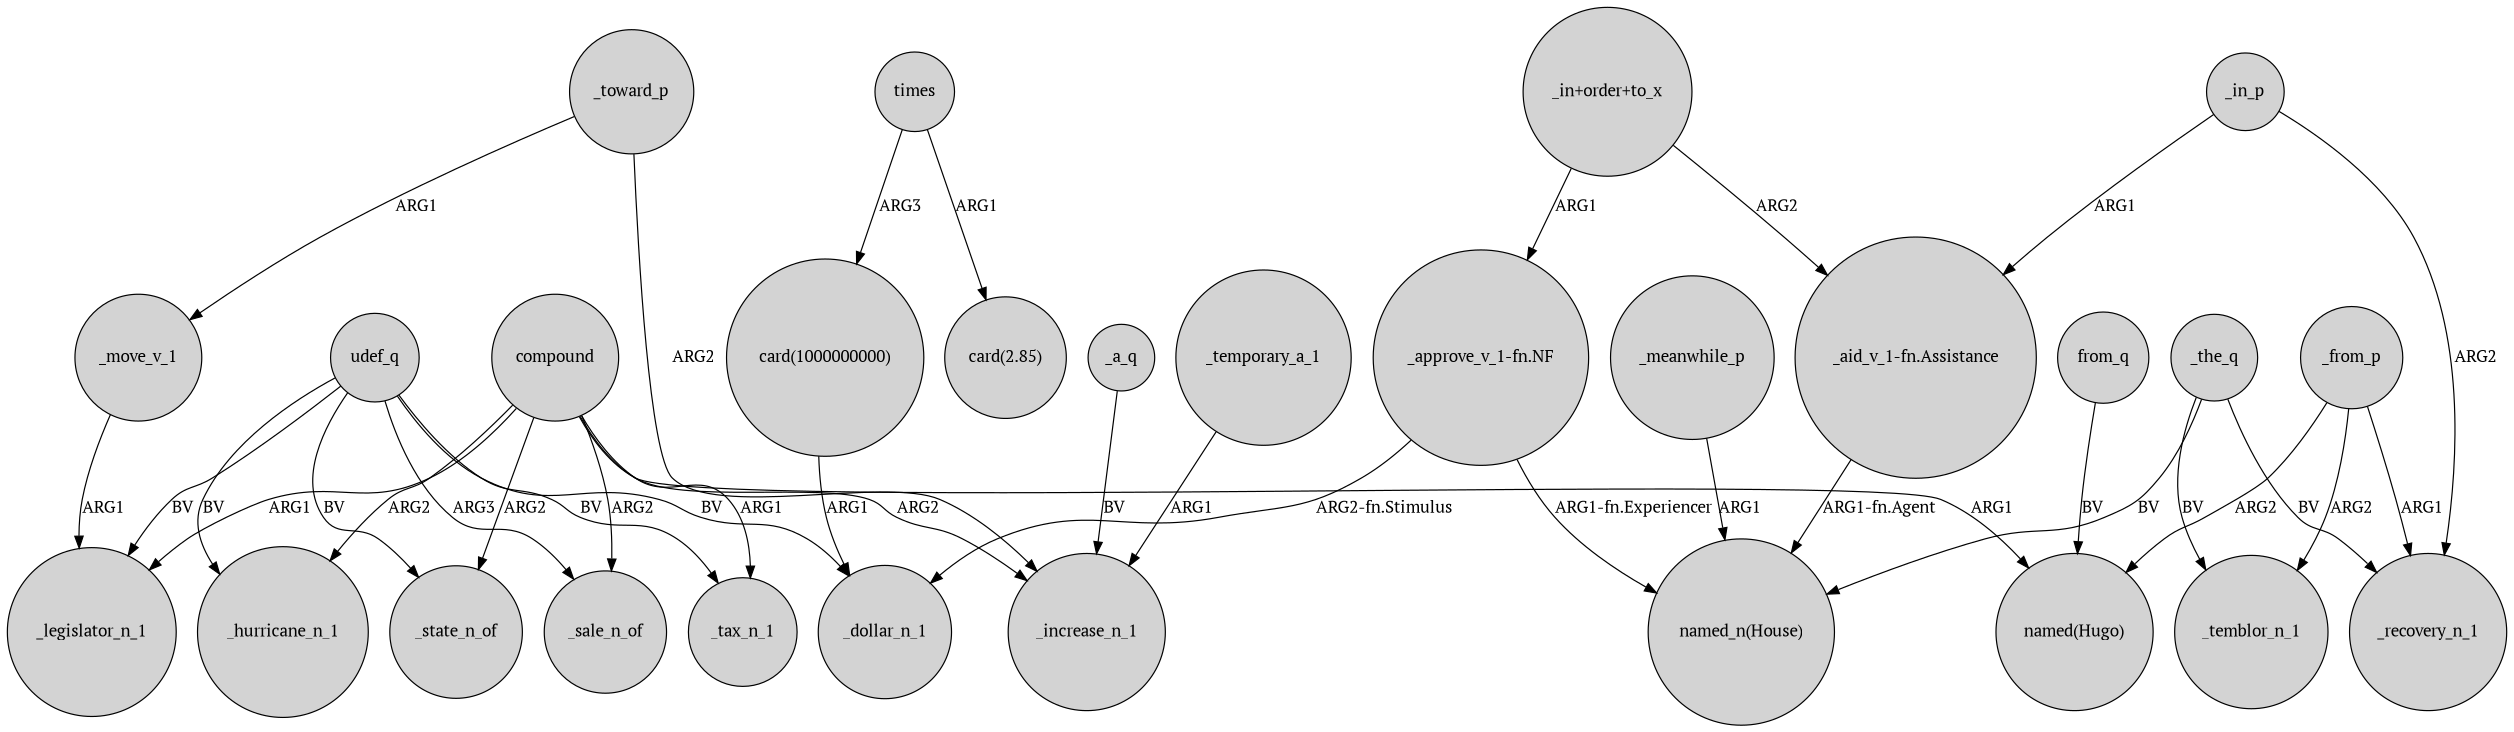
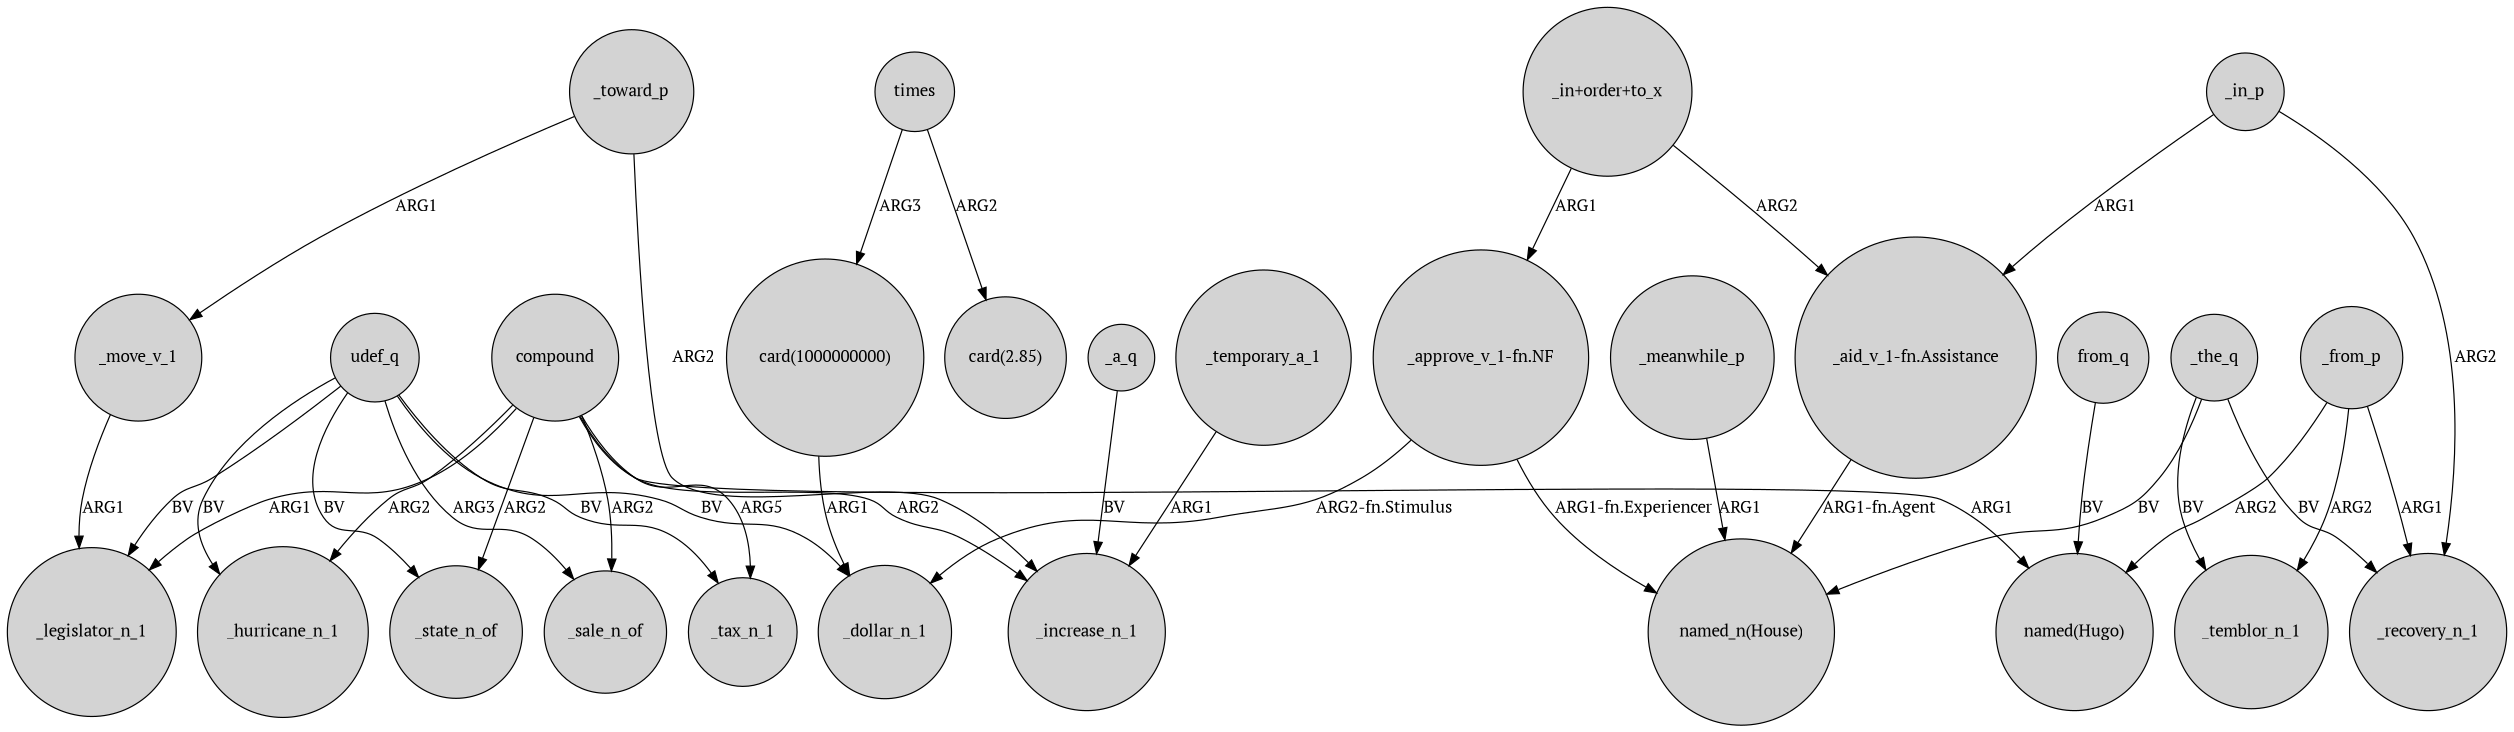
edge "times" -> "card(2.85)": label "ARG1" -> "ARG2"
edge "compound" -> "_tax_n_1": label "ARG1" -> "ARG5"
